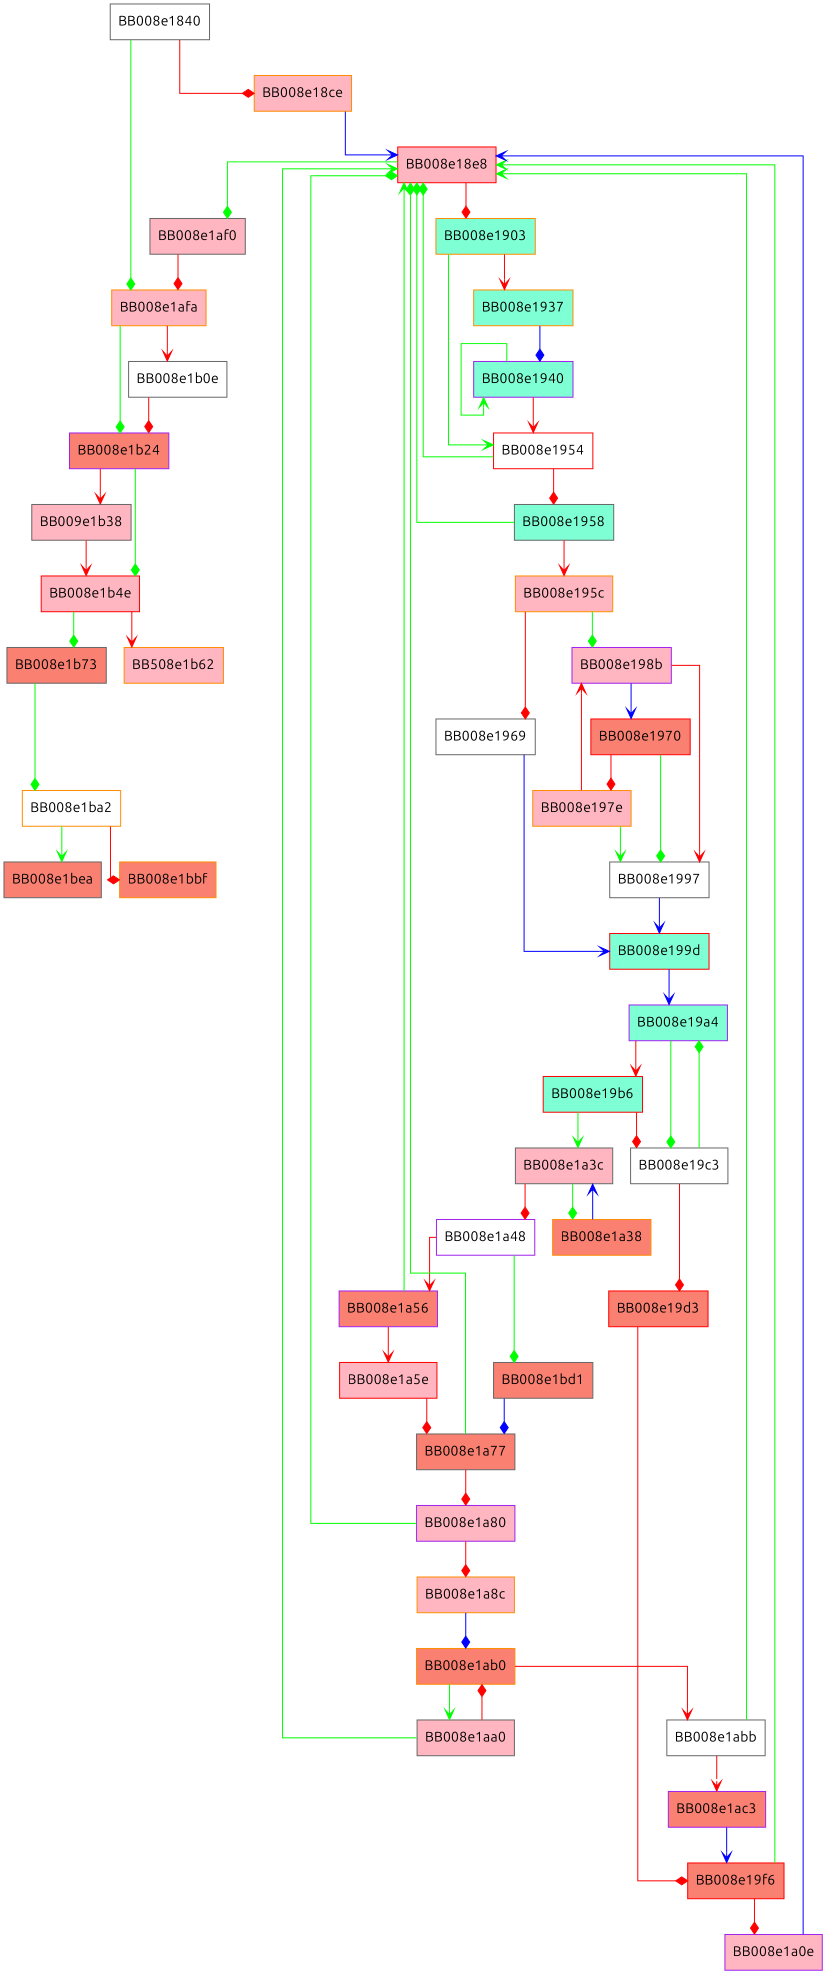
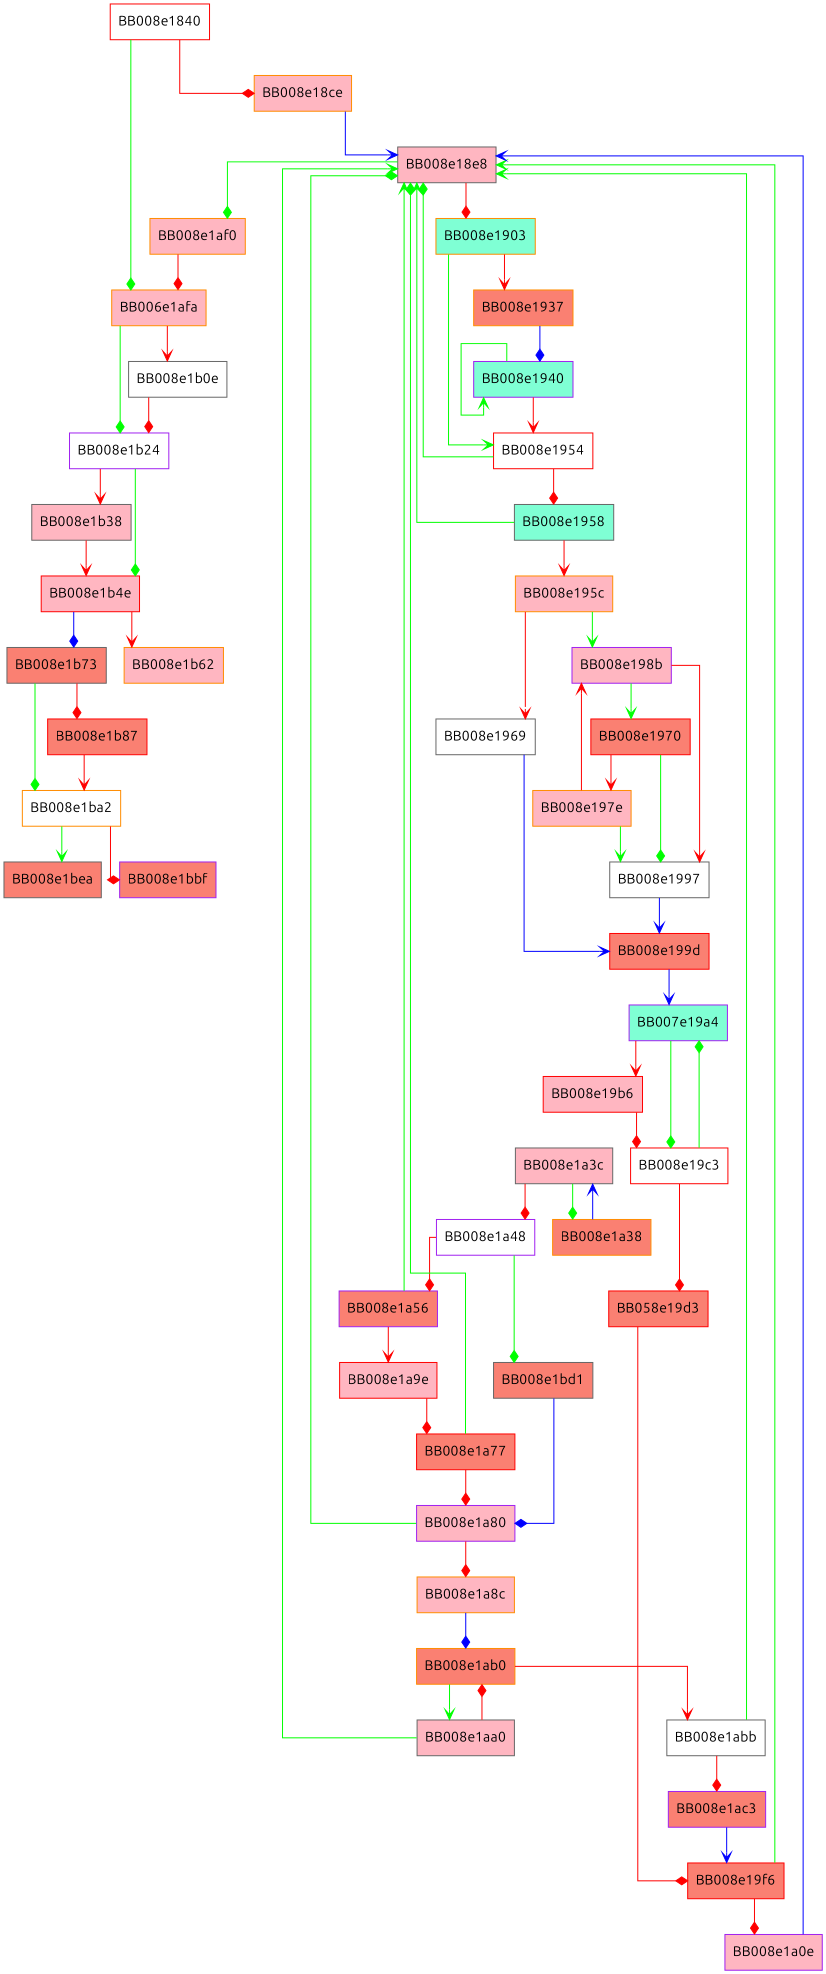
node "BB008e1840": color gray40 -> red
node "BB008e18e8": color red -> gray40
node "BB008e1af0": color gray40 -> darkorange
node "BB008e1afa": label "BB008e1afa" -> "BB006e1afa"
node "BB008e1937": fillcolor aquamarine -> salmon
edge "BB008e1958" -> "BB008e18e8": arrowhead diamond -> vee
node "BB008e1b24": fillcolor salmon -> white
node "BB009e1b38": label "BB009e1b38" -> "BB008e1b38"
edge "BB008e1b4e" -> "BB008e1b73": color green -> blue
edge "BB008e195c" -> "BB008e198b": arrowhead diamond -> vee
edge "BB008e195c" -> "BB008e1969": arrowhead diamond -> vee
node "BB508e1b62": label "BB508e1b62" -> "BB008e1b62"
edge "BB008e198b" -> "BB008e1970": color blue -> green
node "BB008e1b87": added
edge "BB008e1970" -> "BB008e197e": arrowhead diamond -> vee
node "BB008e1bbf": color darkorange -> purple
node "BB008e199d": fillcolor aquamarine -> salmon
node "BB008e19a4": label "BB008e19a4" -> "BB007e19a4"
node "BB008e19b6": fillcolor aquamarine -> lightpink
edge "BB008e19b6" -> "BB008e1a3c": removed
node "BB008e19c3": color gray40 -> red
edge "BB008e1a48" -> "BB008e1a56": arrowhead vee -> diamond
node "BB008e19d3": label "BB008e19d3" -> "BB058e19d3"
node "BB008e1a5e": label "BB008e1a5e" -> "BB008e1a9e"
edge "BB008e1bd1" -> "BB008e1a77": now "BB008e1bd1" -> "BB008e1a80"
node "BB008e1a77": color gray40 -> red
edge "BB008e1abb" -> "BB008e1ac3": arrowhead vee -> diamond
